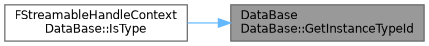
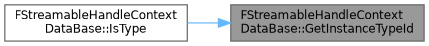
node "DataBase DataBase::GetInstanceTypeId": label "DataBase DataBase::GetInstanceTypeId" -> "FStreamableHandleContext DataBase::GetInstanceTypeId"
